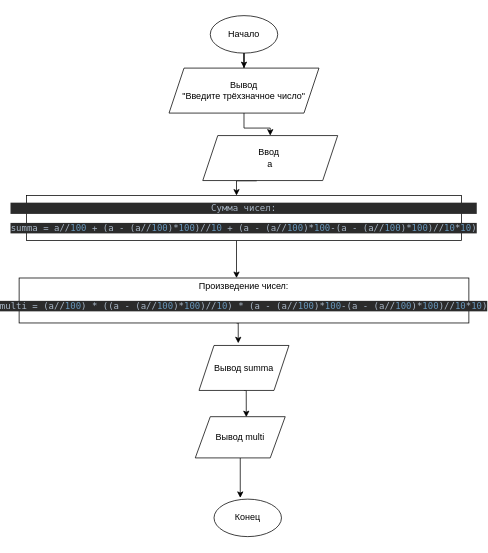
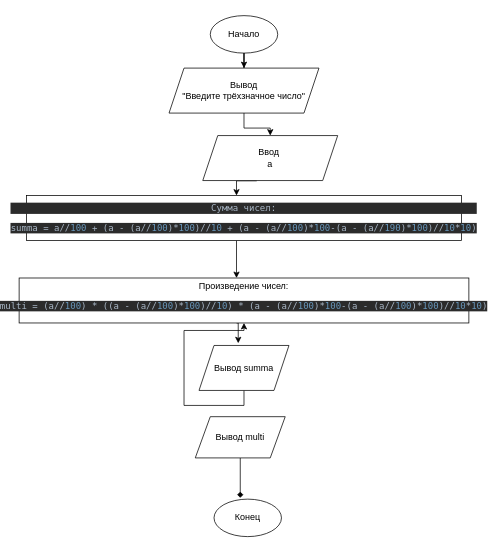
node "Сумма чисел:summa = a//100 + (a - (a//100)*100)//10 + (a - (a//100)*100-(a - (a//100)*100)//10*10)": label "Сумма чисел:summa = a//100 + (a - (a//100)*100)//10 + (a - (a//100)*100-(a - (a//100)*100)//10*10)" -> "Сумма чисел:summa = a//100 + (a - (a//100)*100)//10 + (a - (a//100)*100-(a - (a//190)*100)//10*10)"
edge "Вывод summa" -> "Вывод multi": now "Вывод summa" -> "Произведение чисел: multi = (a//100) * ((a - (a//100)*100)//10) * (a - (a//100)*100-(a - (a//100)*100)//10*10)"
edge "Вывод multi" -> "Конец": arrowhead classic -> diamond
